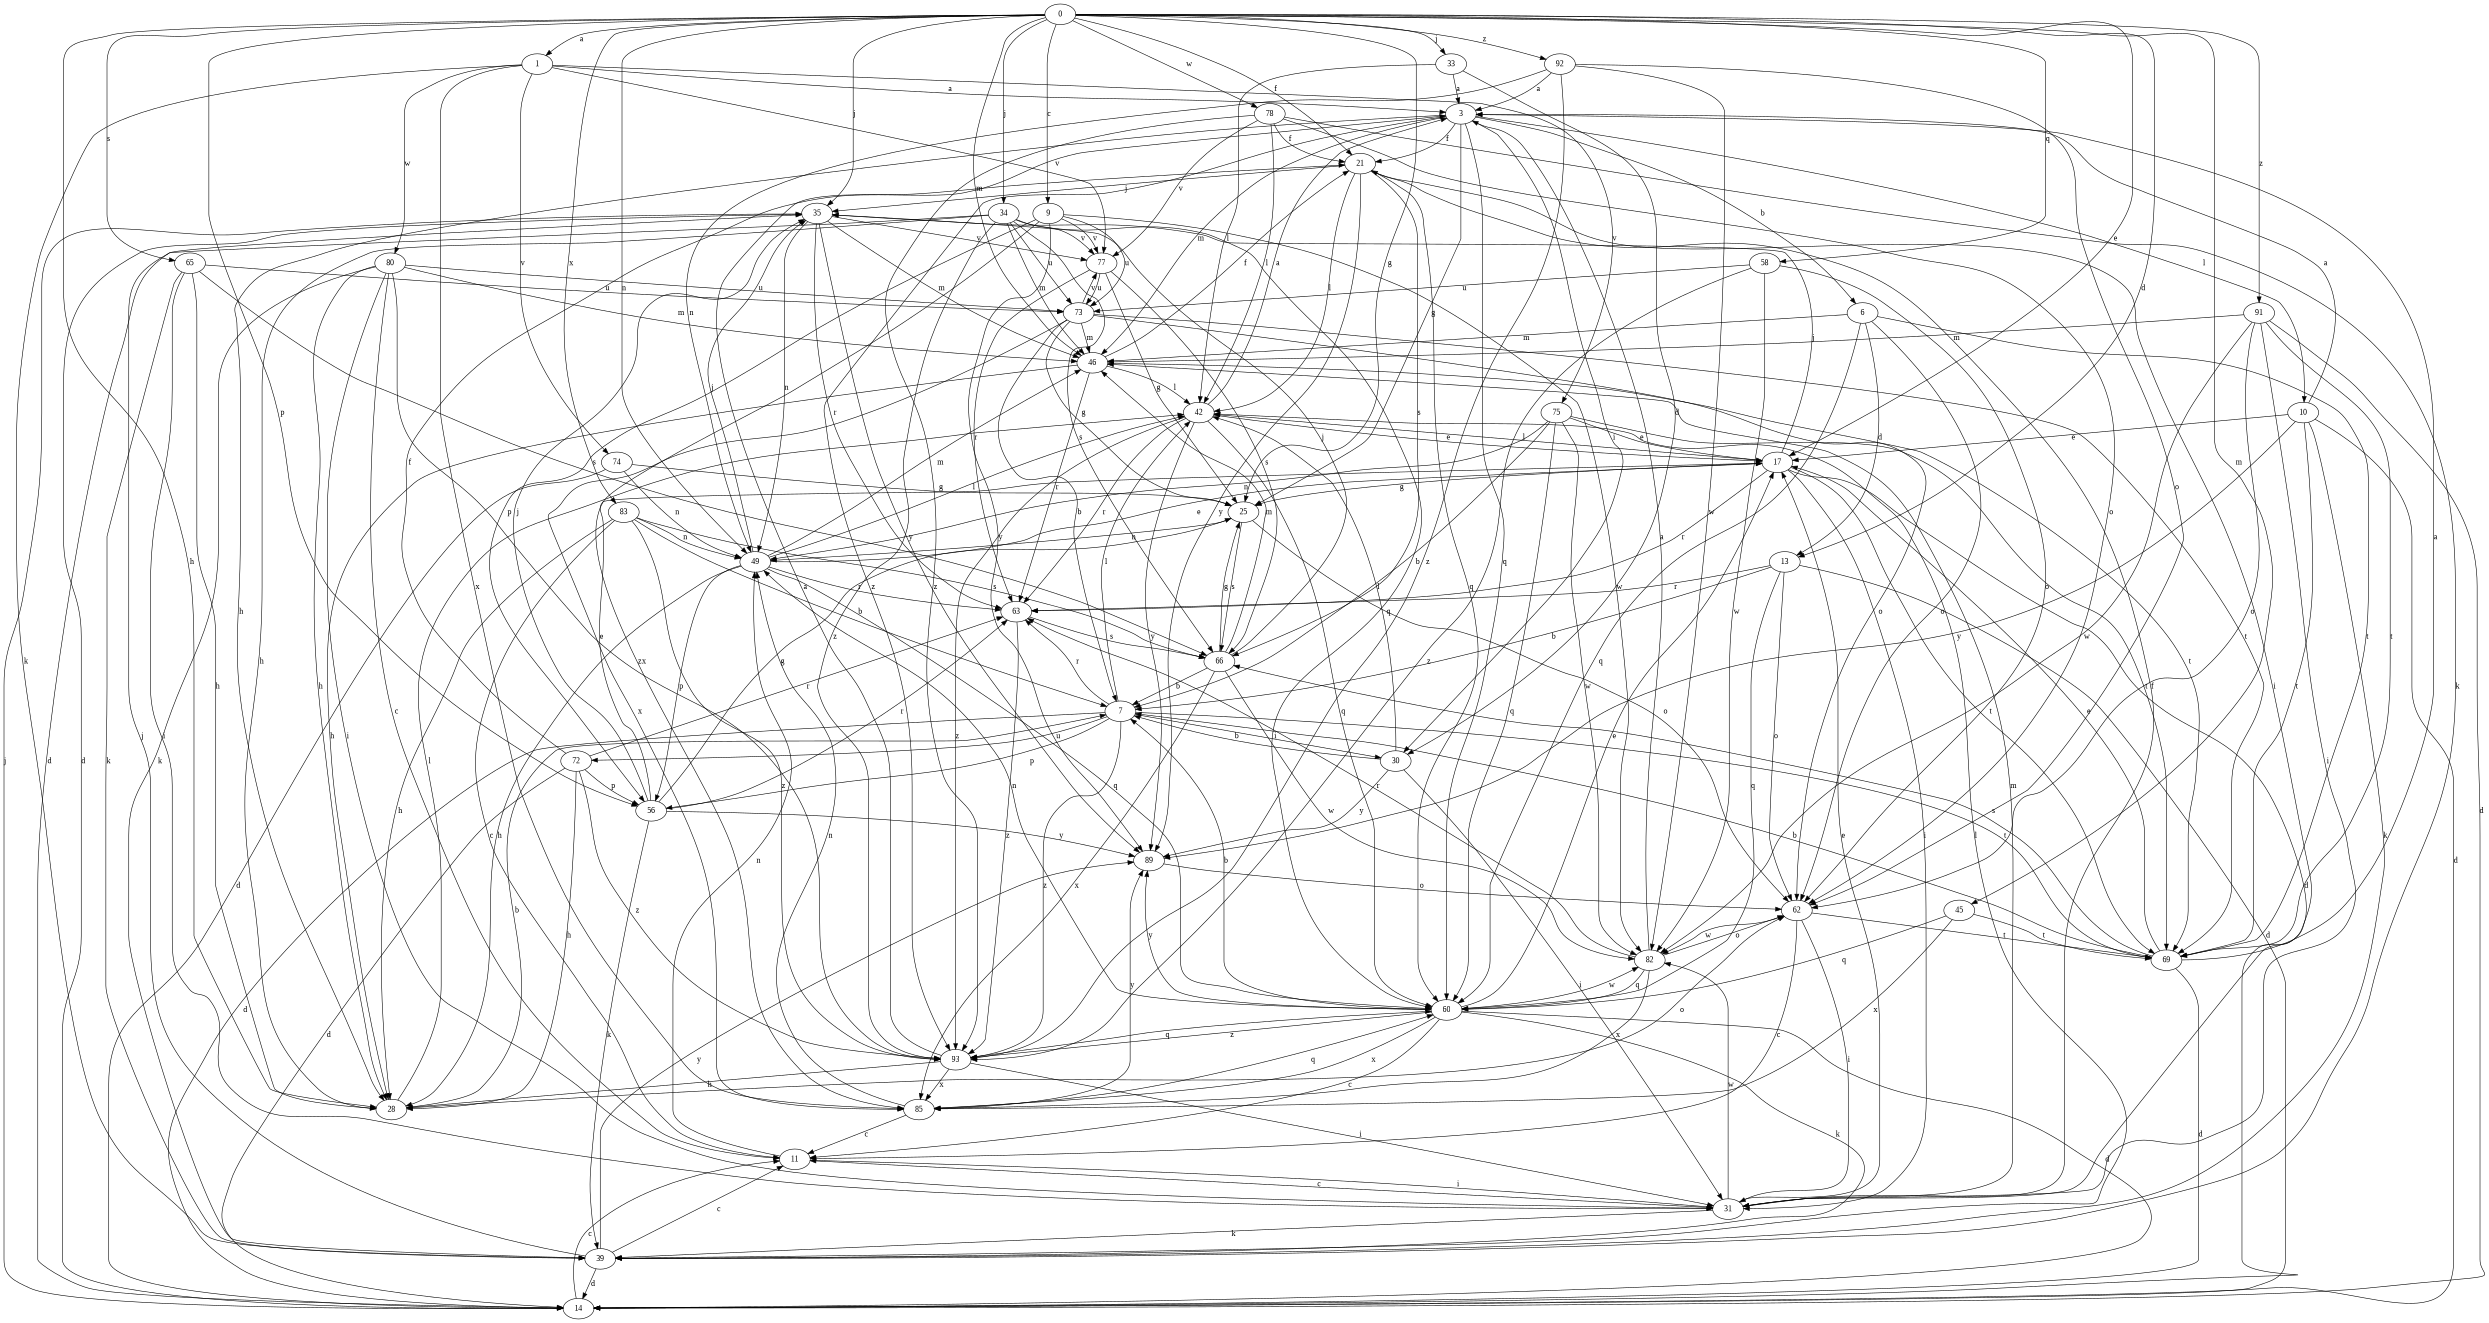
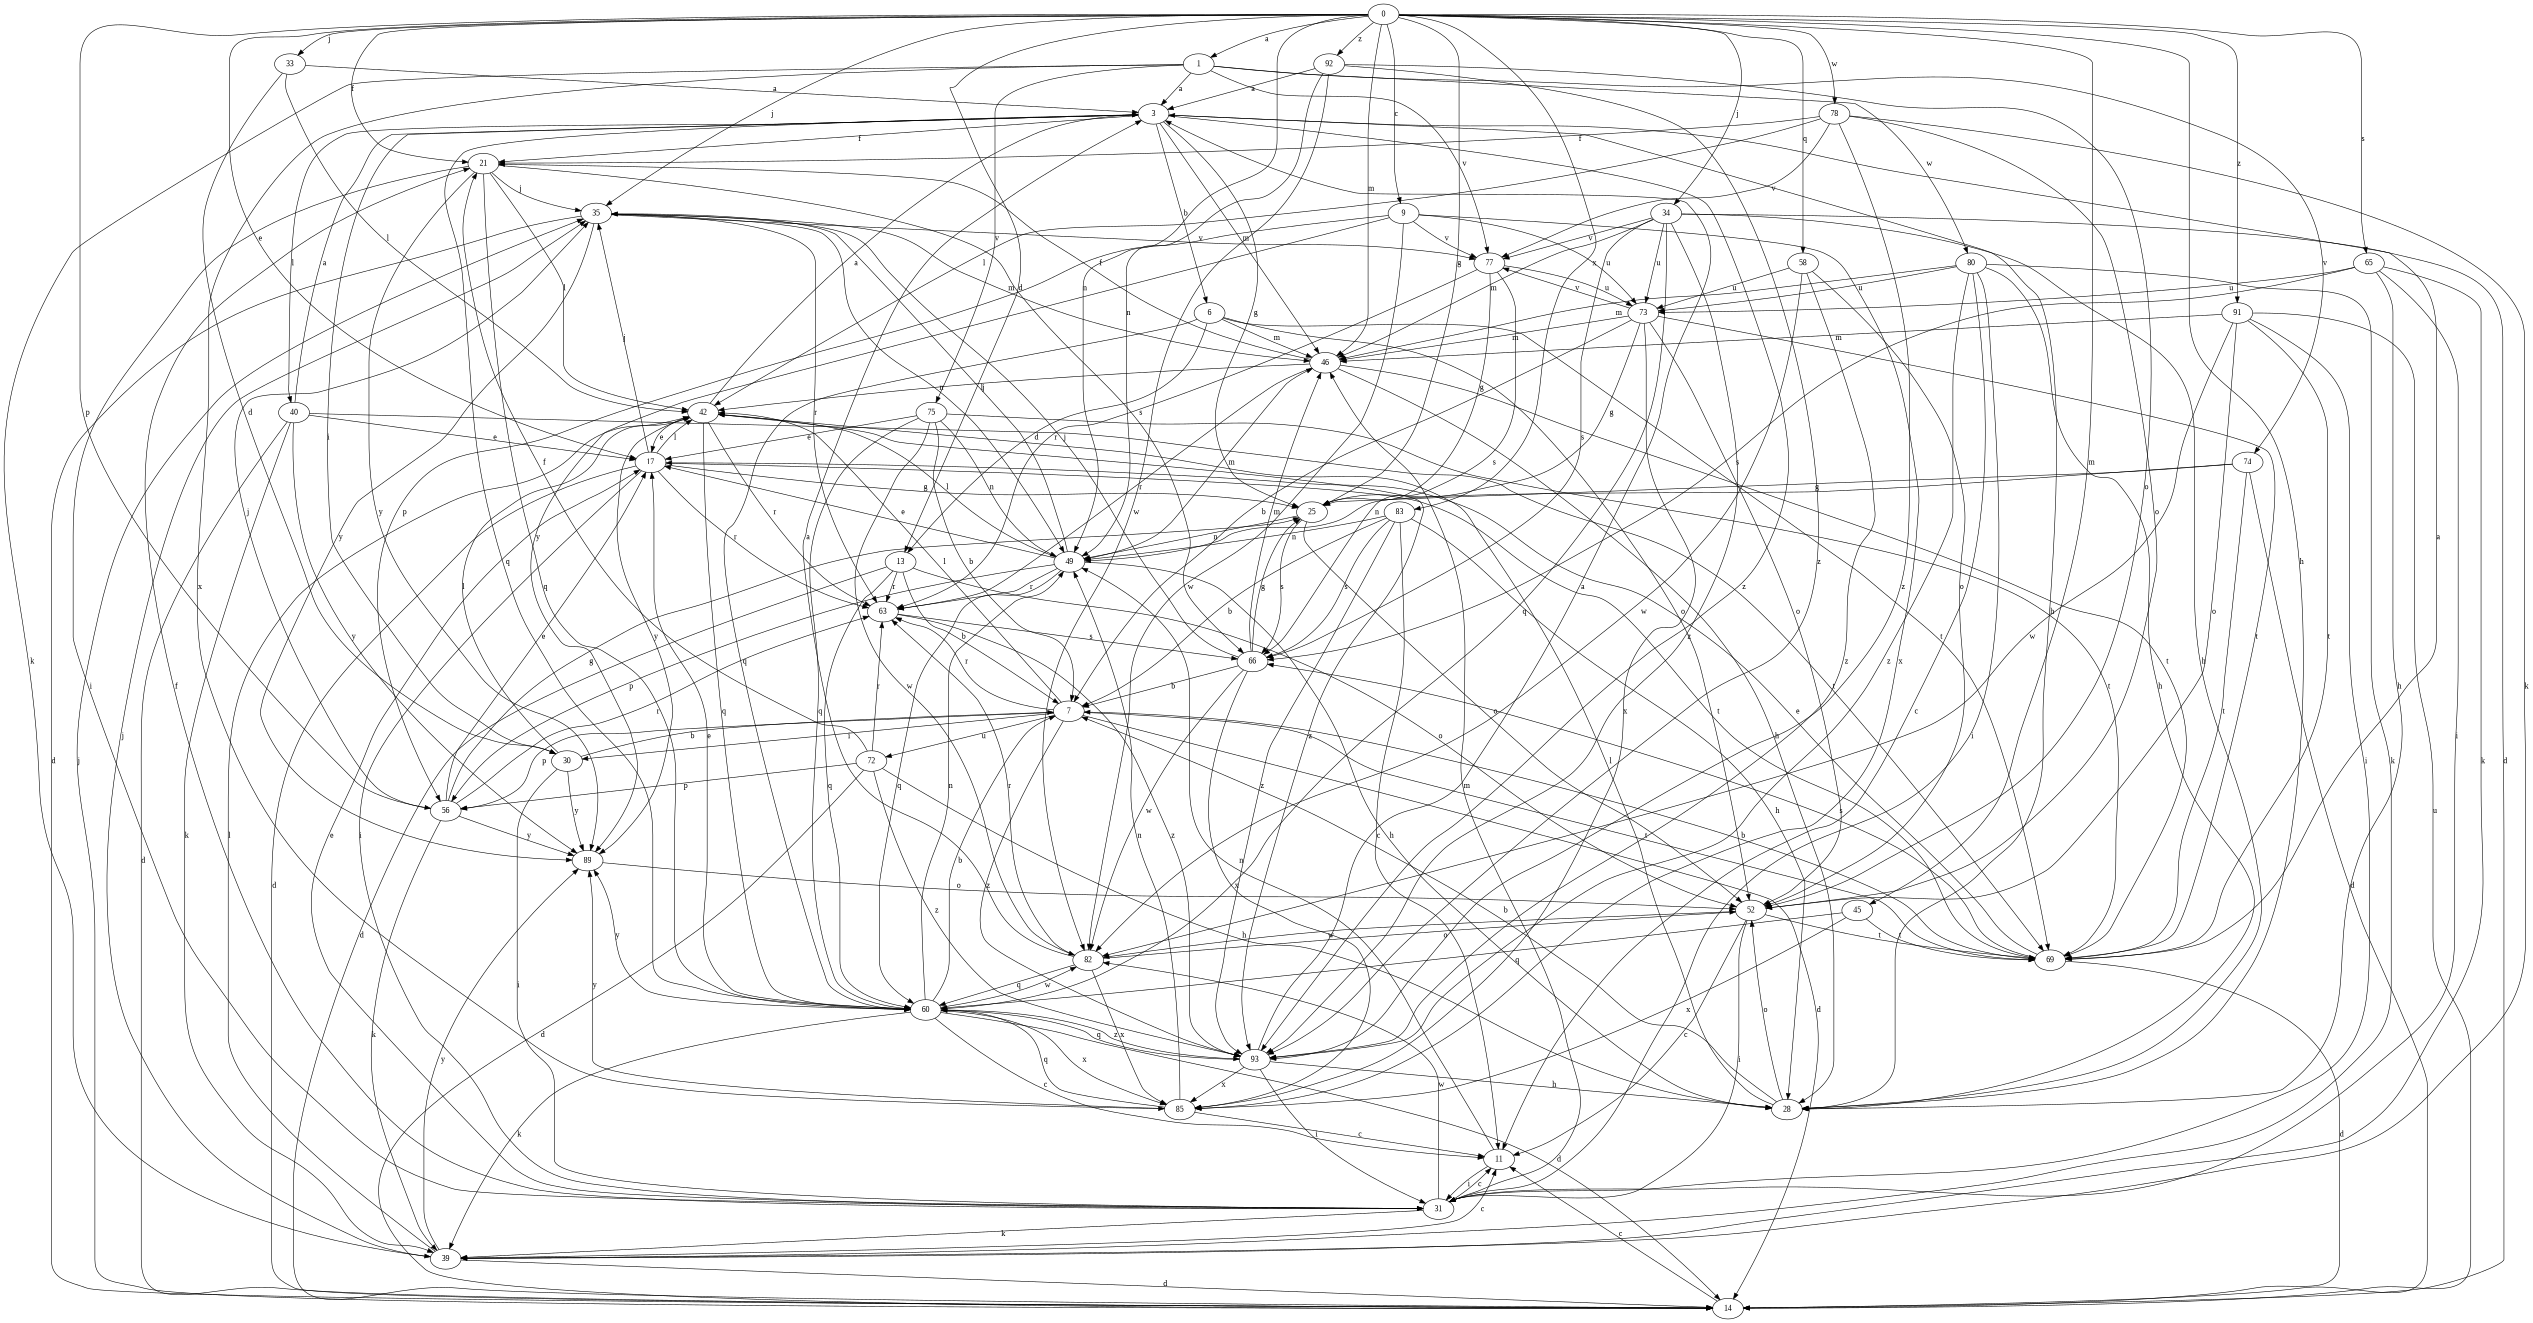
node "10": label "10" -> "40"
edge "74" -> "69": added, label "t"
edge "91" -> "14": label "d" -> "u"
node "62": label "62" -> "52"
